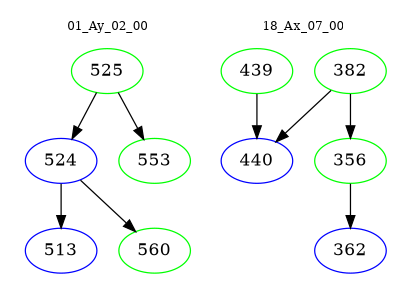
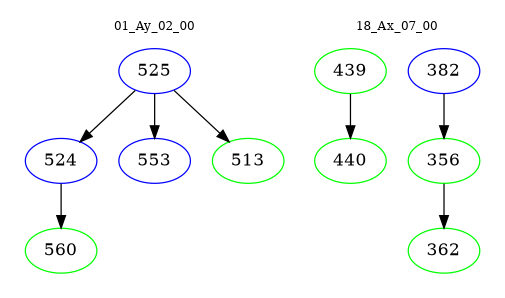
node "525": color green -> blue
node "382": color green -> blue
edge "382" -> "440": removed
node "553": color green -> blue
node "440": color blue -> green
edge "524" -> "513": now "525" -> "513"
node "513": color blue -> green
node "362": color blue -> green
